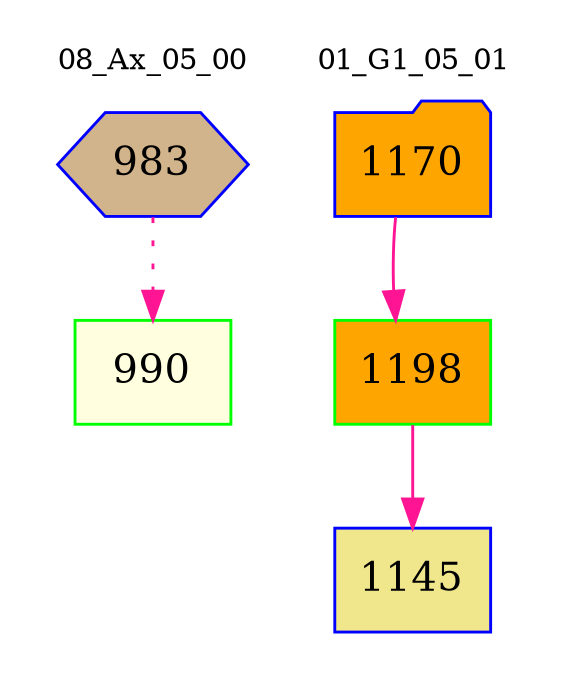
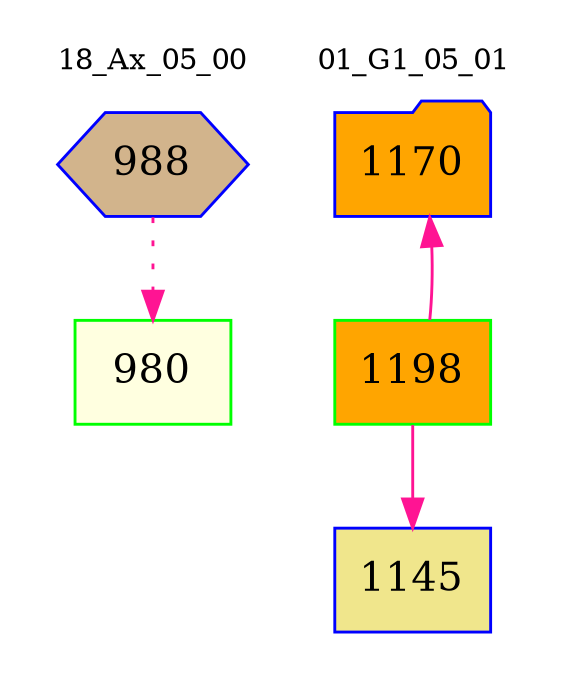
cluster "08_Ax_05_00": label "08_Ax_05_00" -> "18_Ax_05_00"
node "983": label "983" -> "988"
edge "1170" -> "1198": reversed
node "990": label "990" -> "980"
